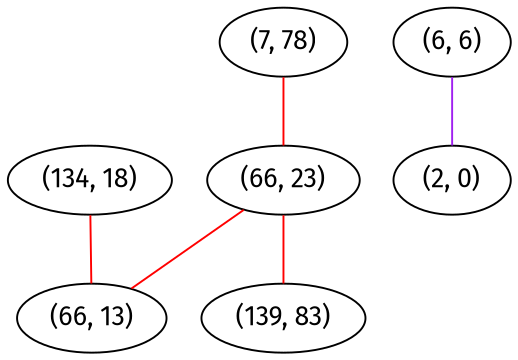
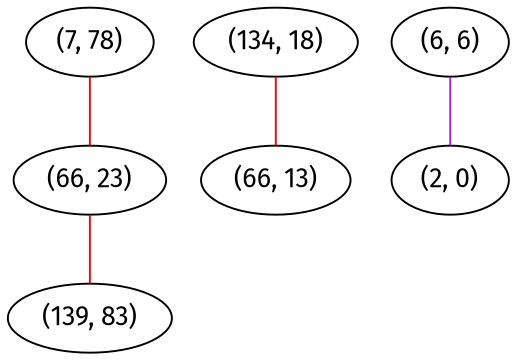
edge "(66, 23)" -- "(66, 13)": removed
